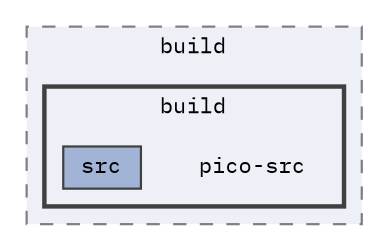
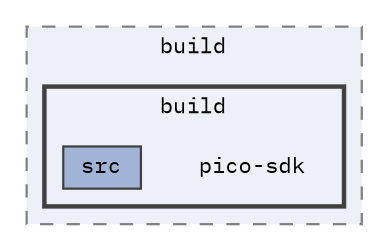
node "pico-src": label "pico-src" -> "pico-sdk"
